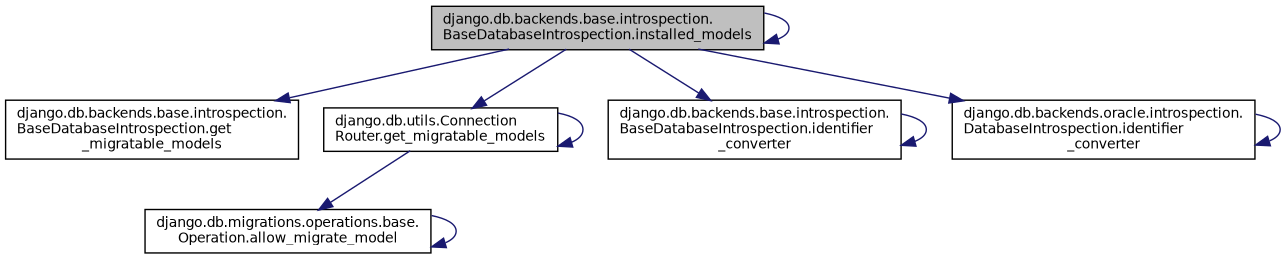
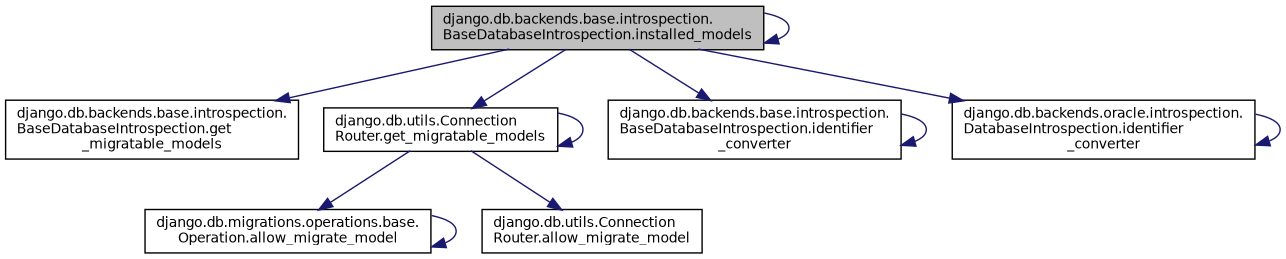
node "django.db.utils.Connection Router.allow_migrate_model": added
